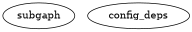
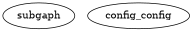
node "config_deps": label "config_deps" -> "config_config"
